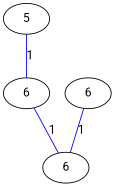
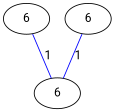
node "5": removed
